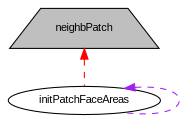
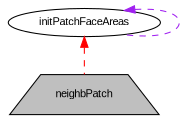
edge "initPatchFaceAreas" -> "neighbPatch": reversed
